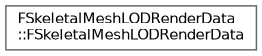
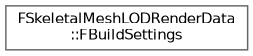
node "FSkeletalMeshLODRenderData ::FSkeletalMeshLODRenderData": label "FSkeletalMeshLODRenderData ::FSkeletalMeshLODRenderData" -> "FSkeletalMeshLODRenderData ::FBuildSettings"
